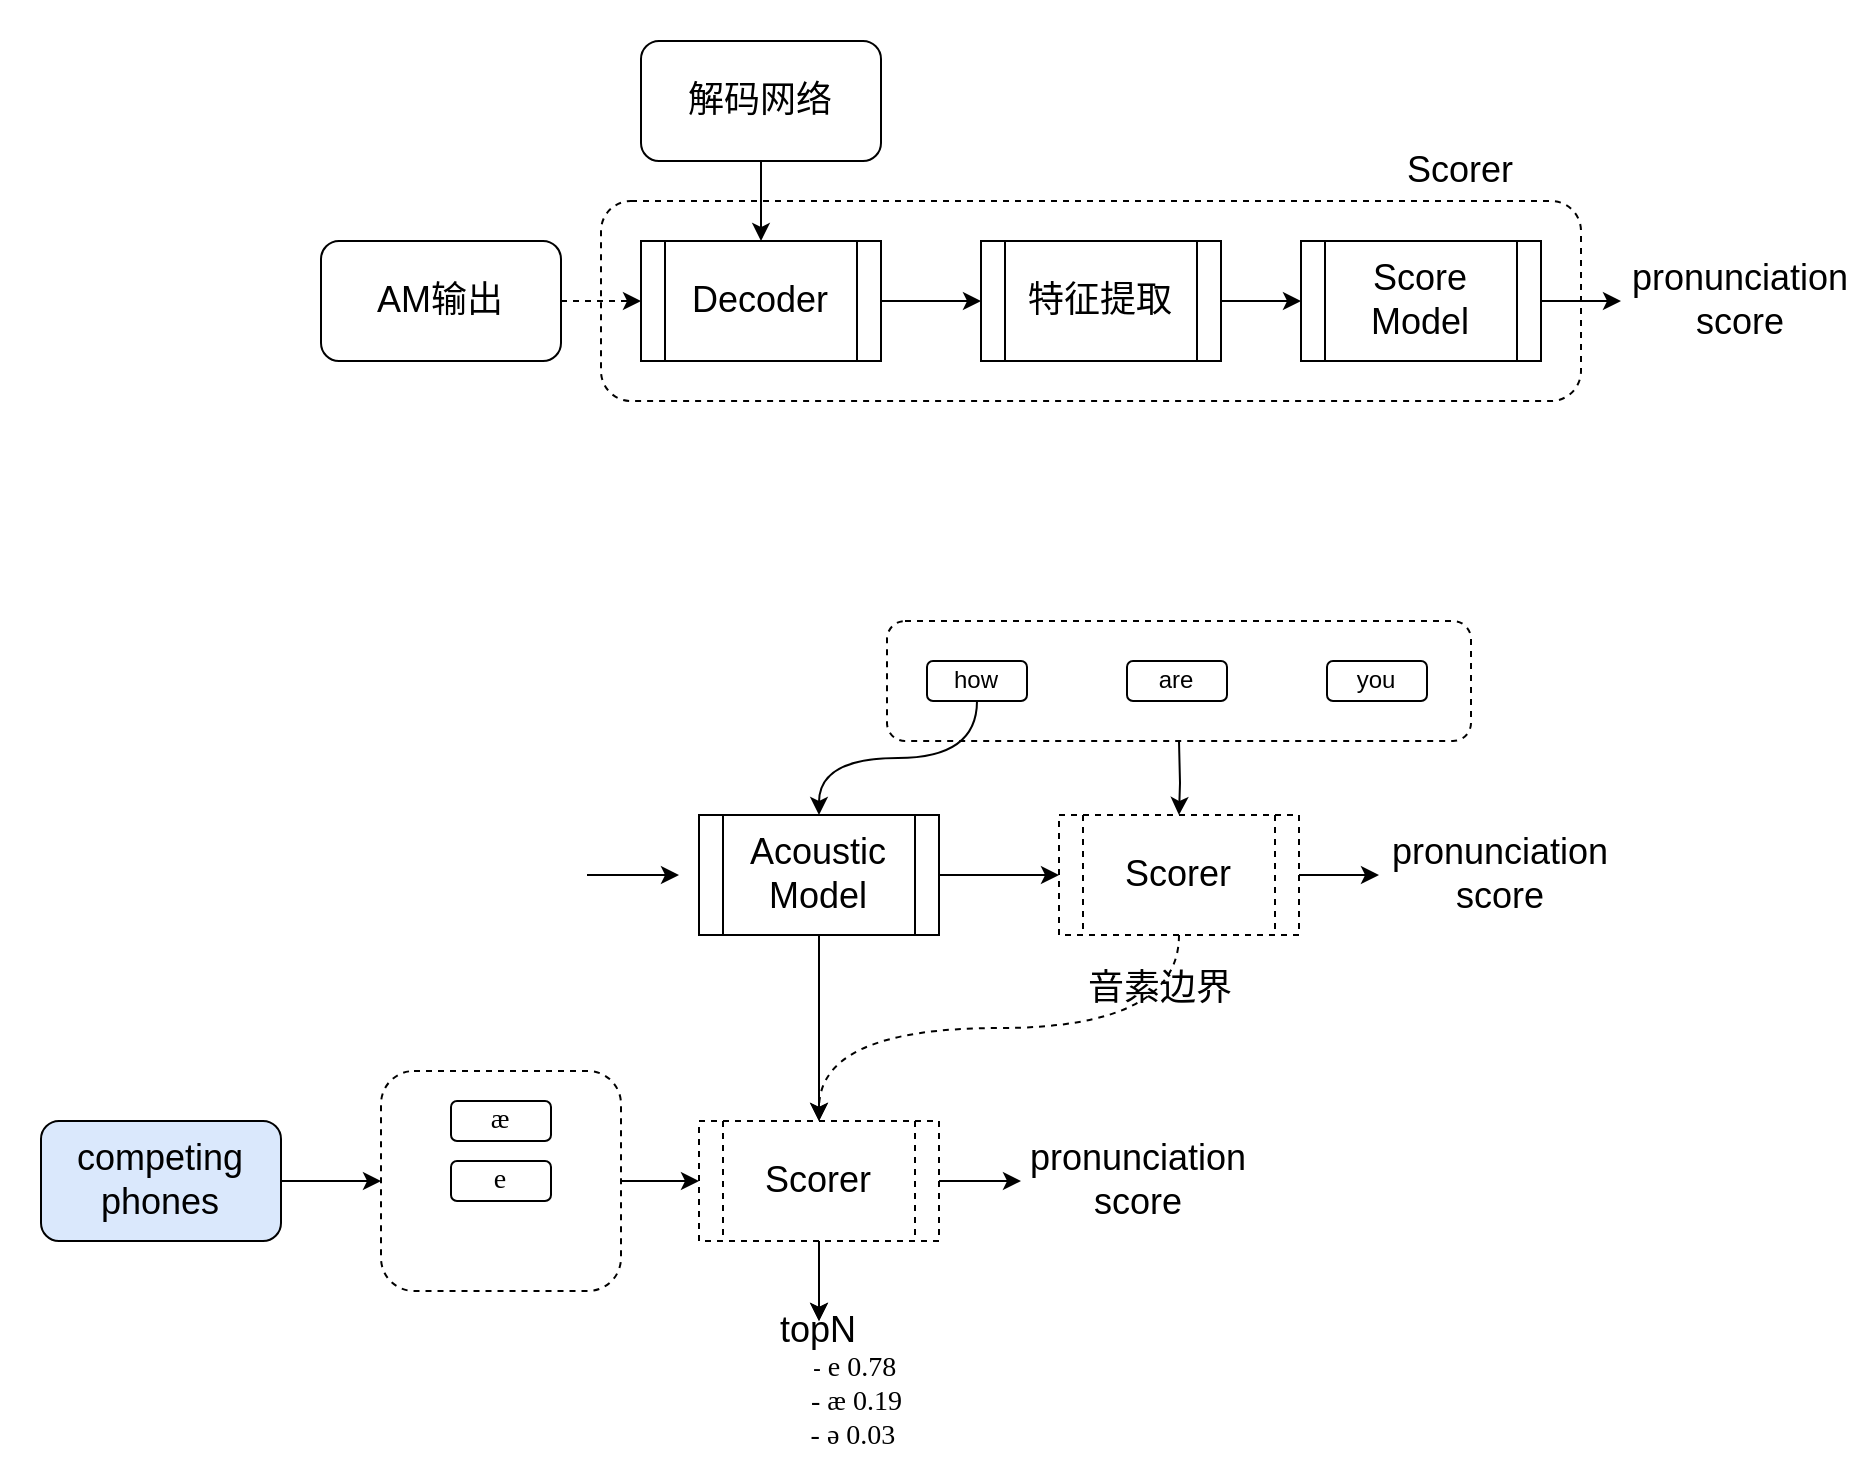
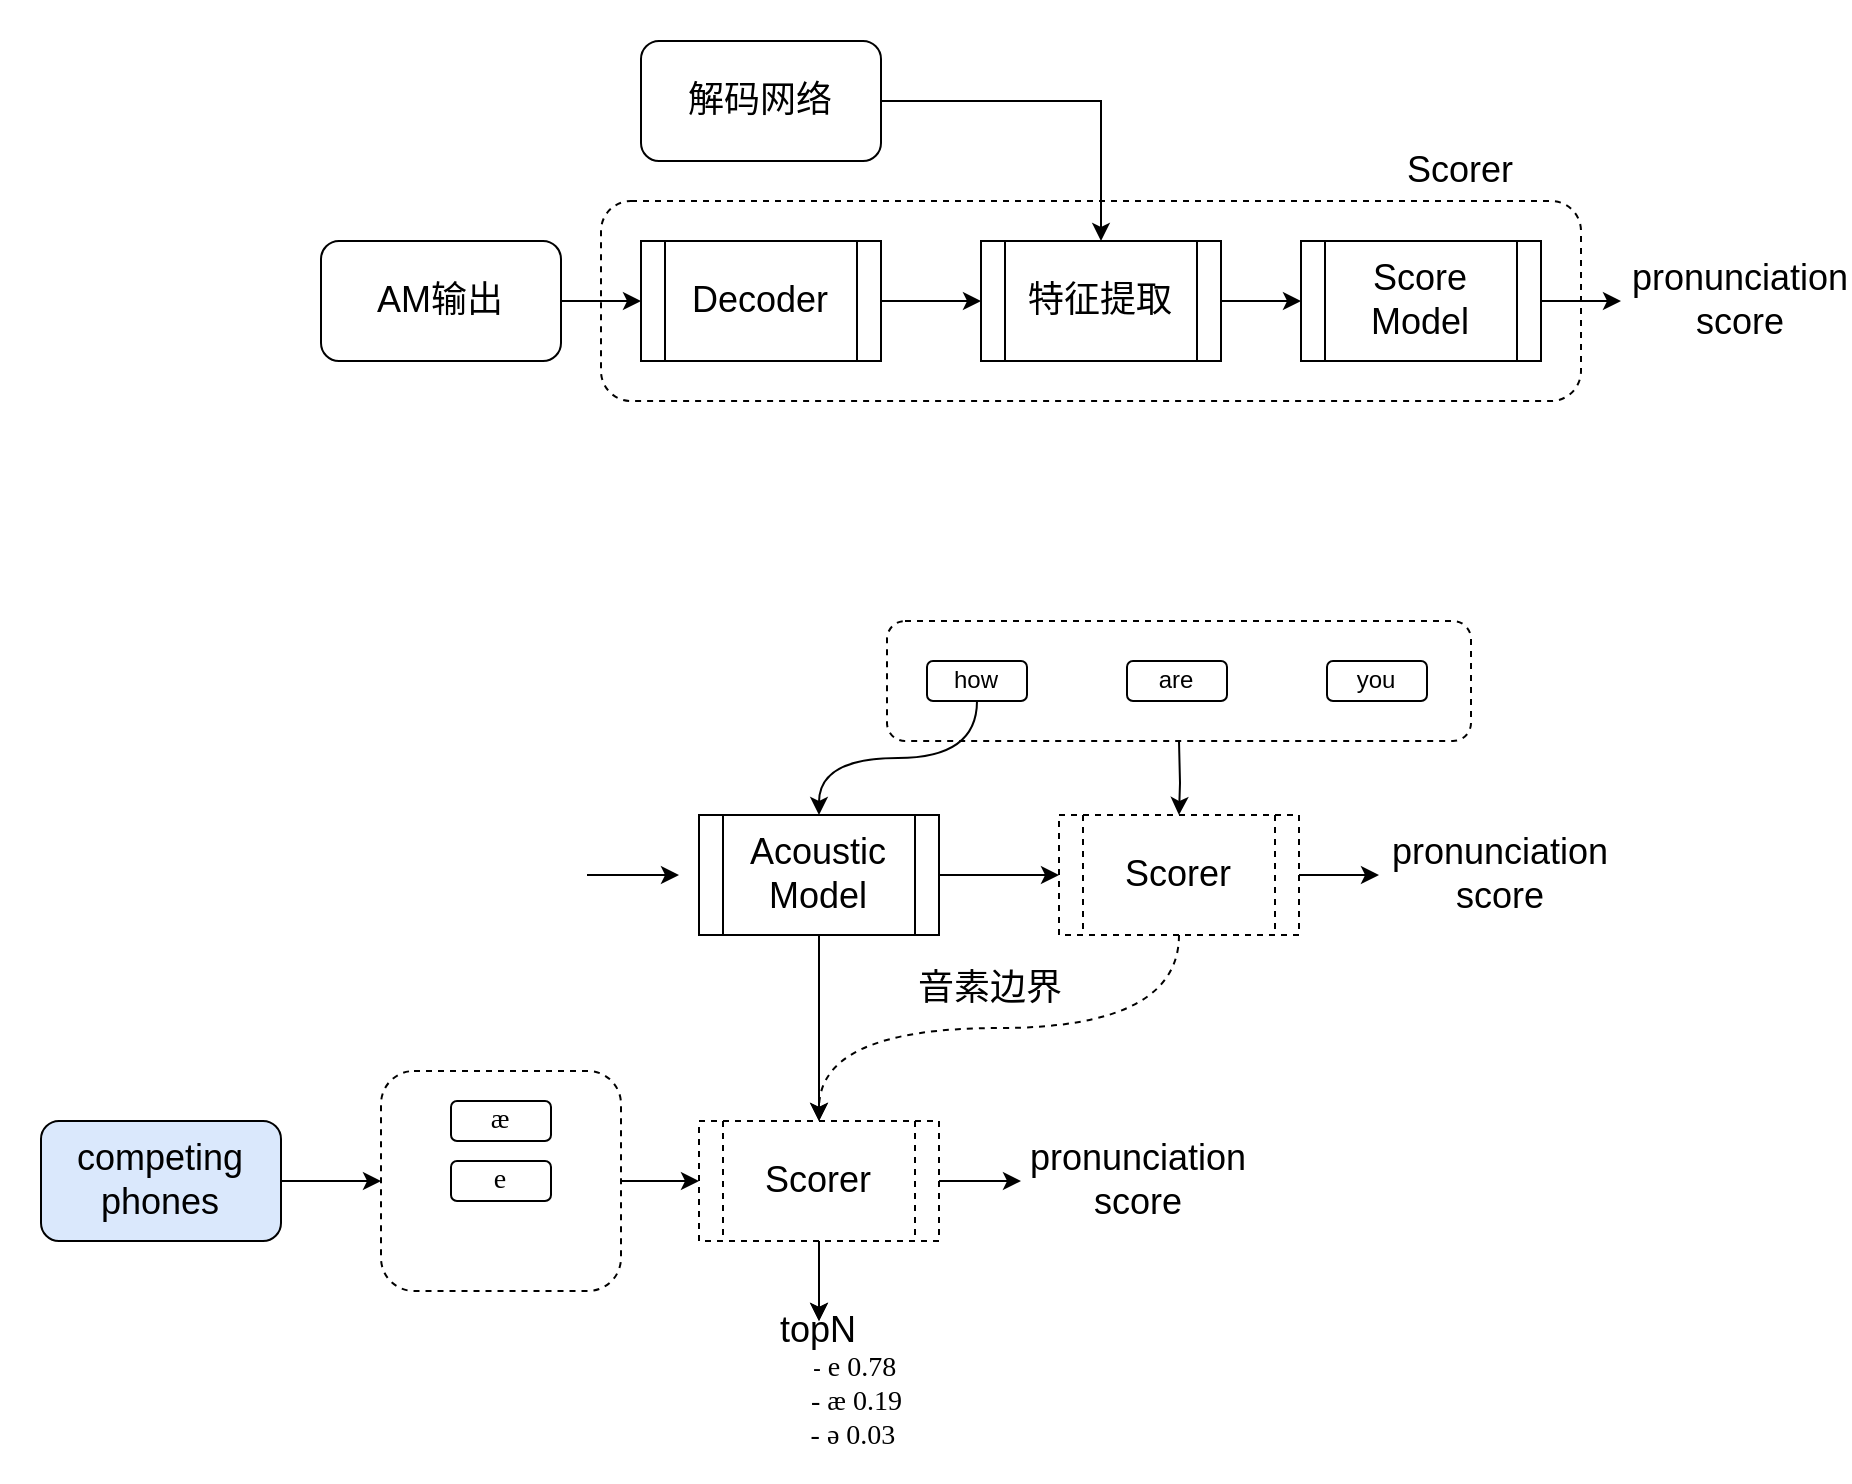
edge "解码网络" -> "Decoder": now "解码网络" -> "特征提取"
edge "AM输出" -> "Decoder": style dashed -> solid
node "音素边界": moved (1161, 989) -> (991, 989)
